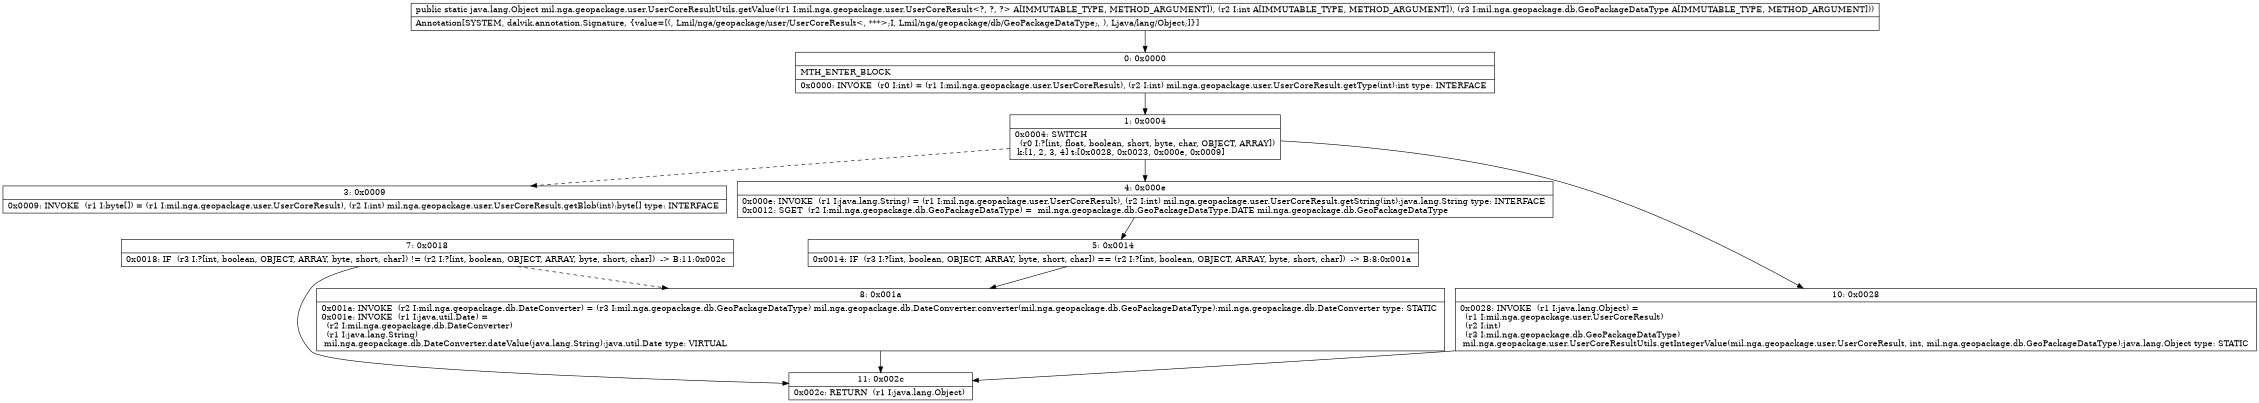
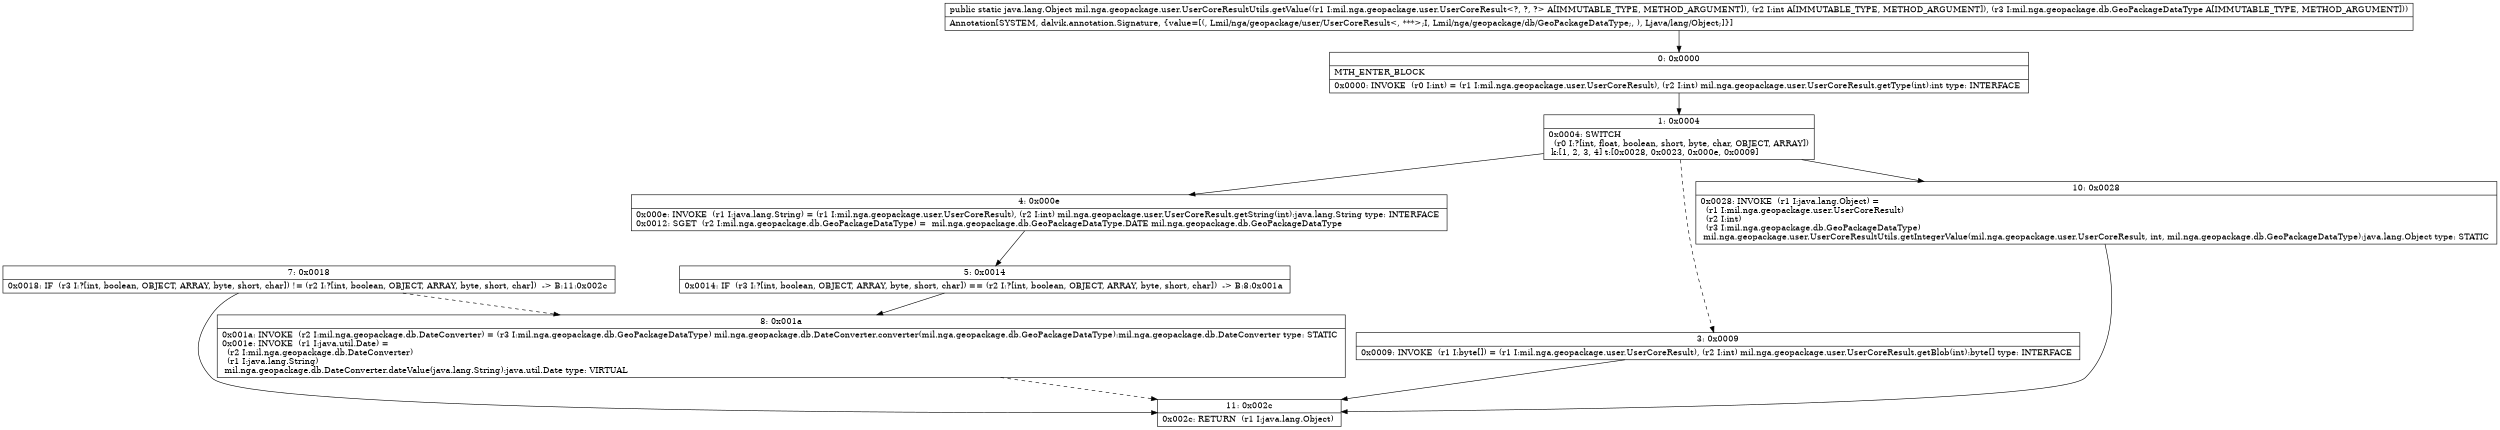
edge "8: 0x001a" -> "11: 0x002c": style solid -> dashed
edge "3: 0x0009" -> "11: 0x002c": added
